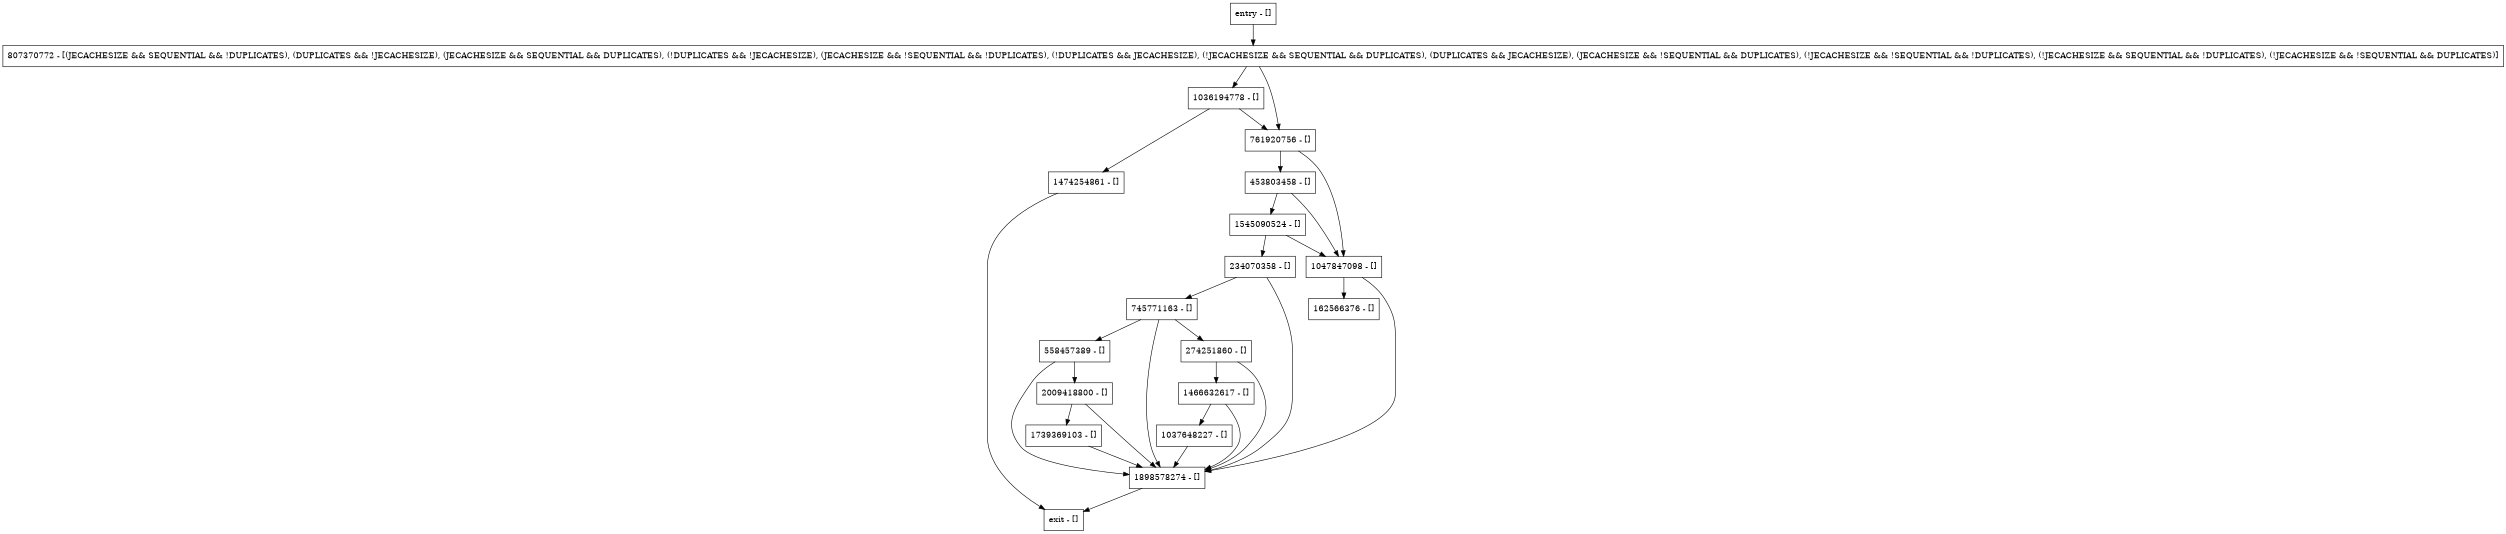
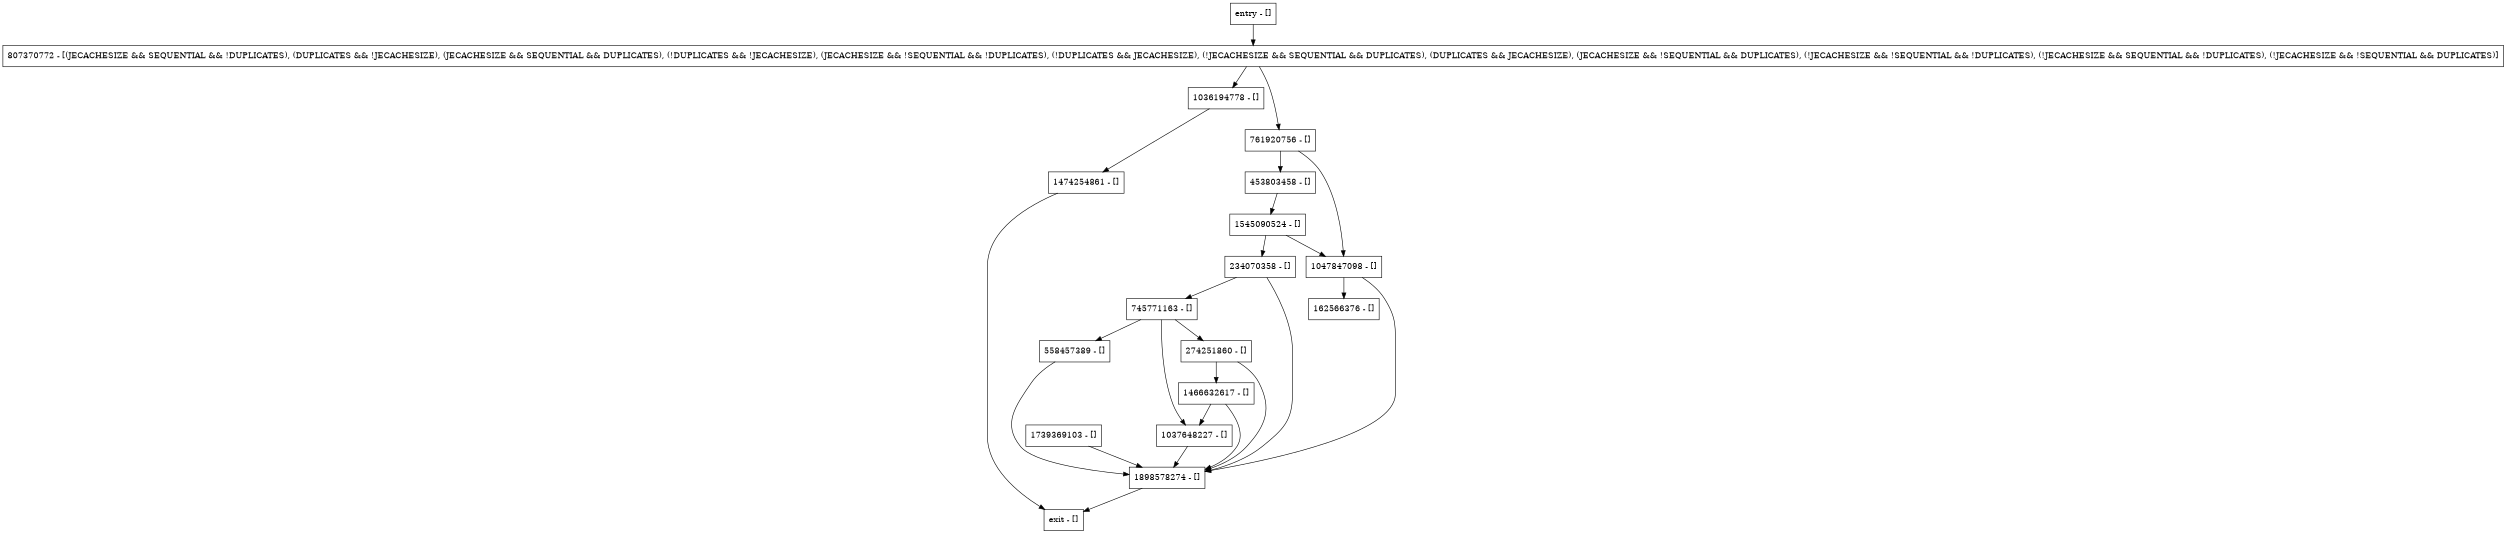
edge "1036194778 - []" -> "761920756 - []": removed
edge "453803458 - []" -> "1047847098 - []": removed
edge "745771163 - []" -> "1898578274 - []": now "745771163 - []" -> "1037648227 - []"
node "2009418800 - []": removed
